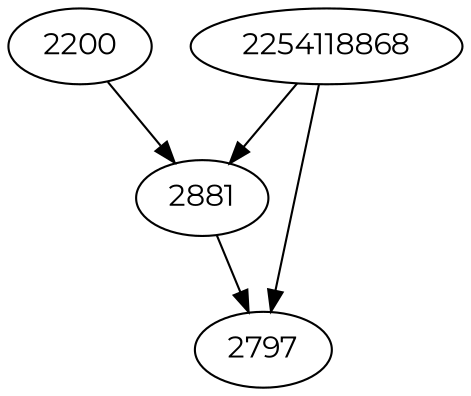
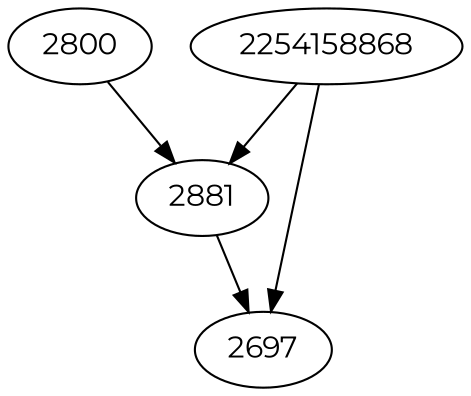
node "2200": label "2200" -> "2800"
node "2254118868": label "2254118868" -> "2254158868"
node "2797": label "2797" -> "2697"
